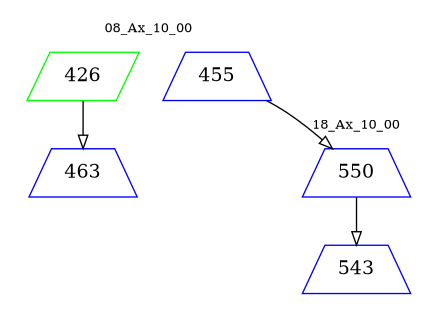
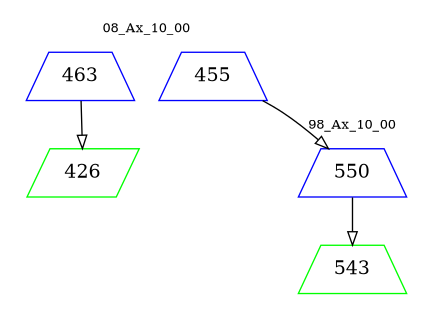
edge "426" -> "463": reversed
cluster "18_Ax_10_00": label "18_Ax_10_00" -> "98_Ax_10_00"
node "543": color blue -> green
